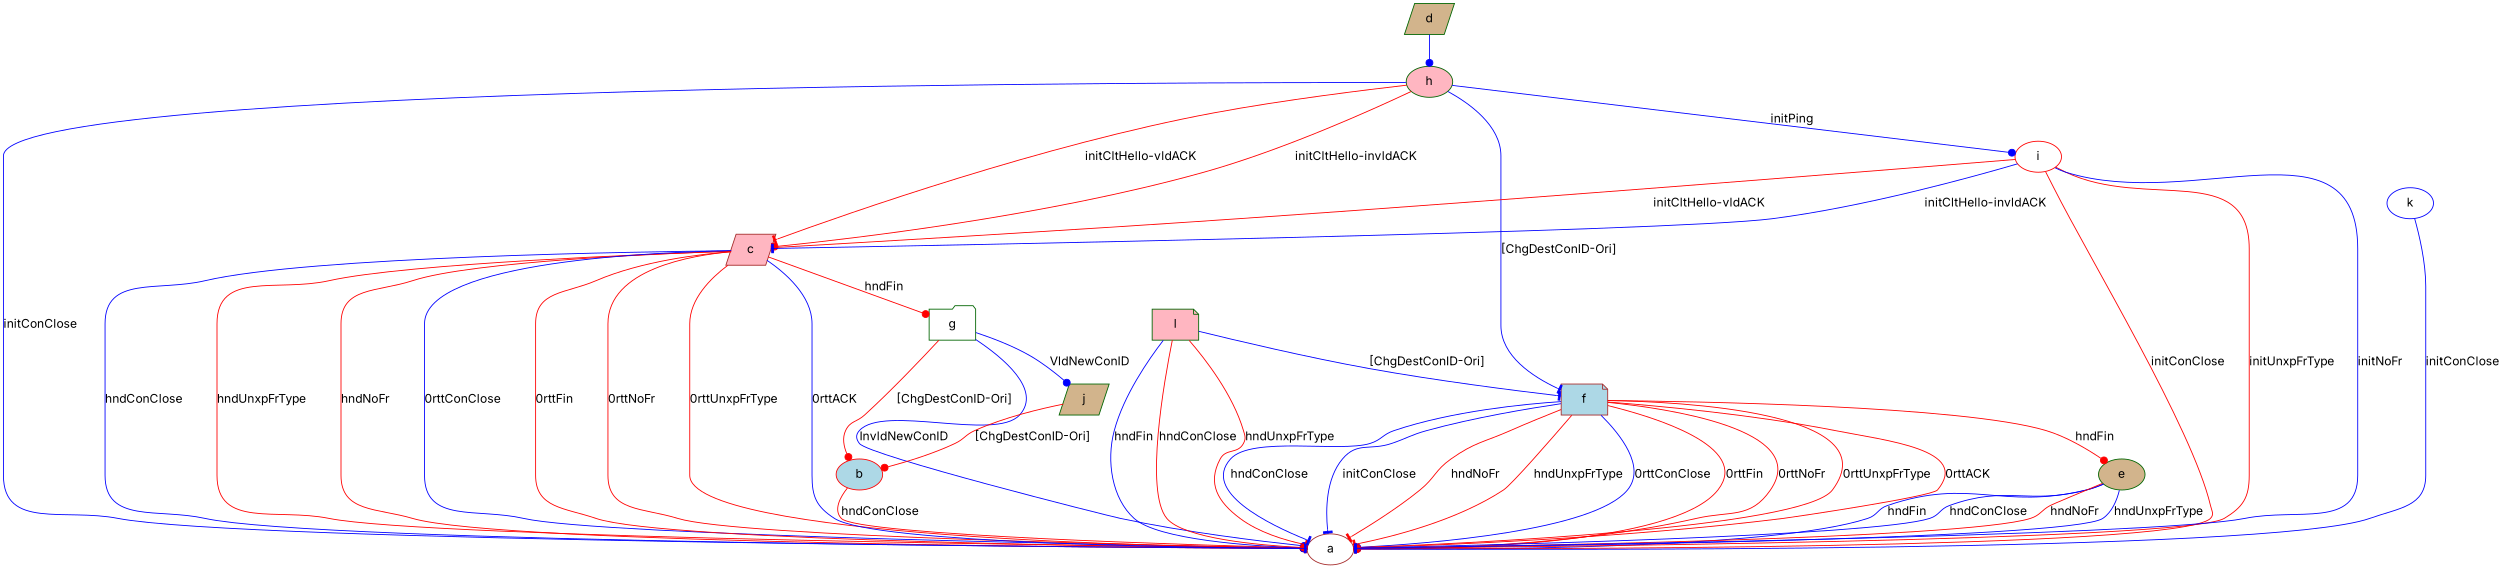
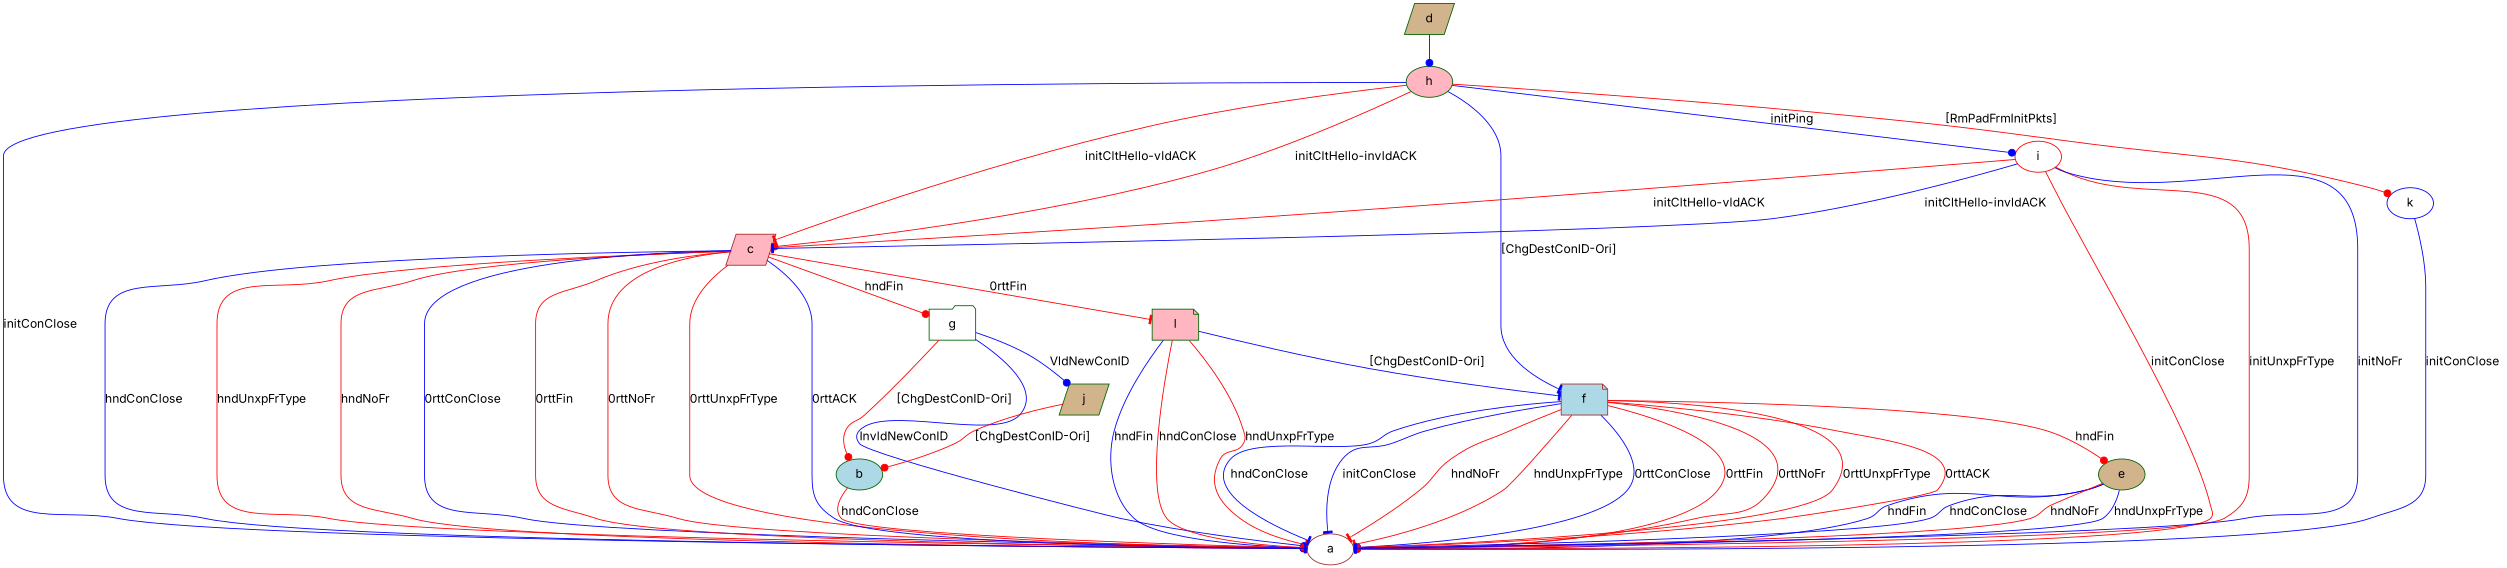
edge "h" -> "k": added, label "[RmPadFrmInitPkts]"
edge "c" -> "l": added, label "0rttFin"
node "b": color red -> darkgreen
